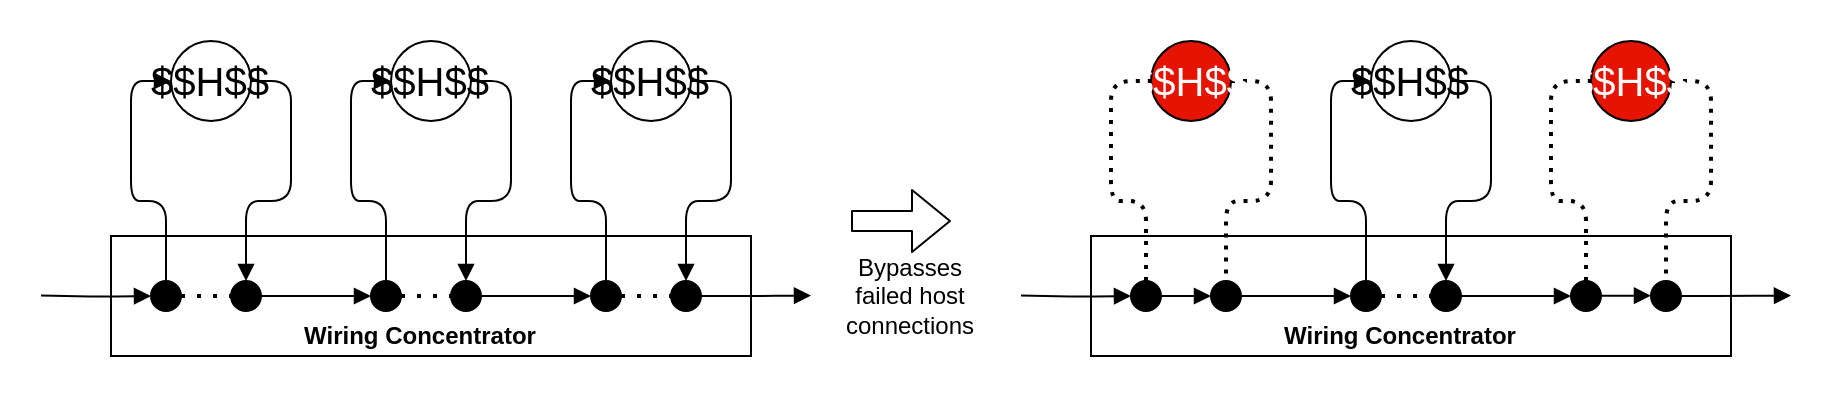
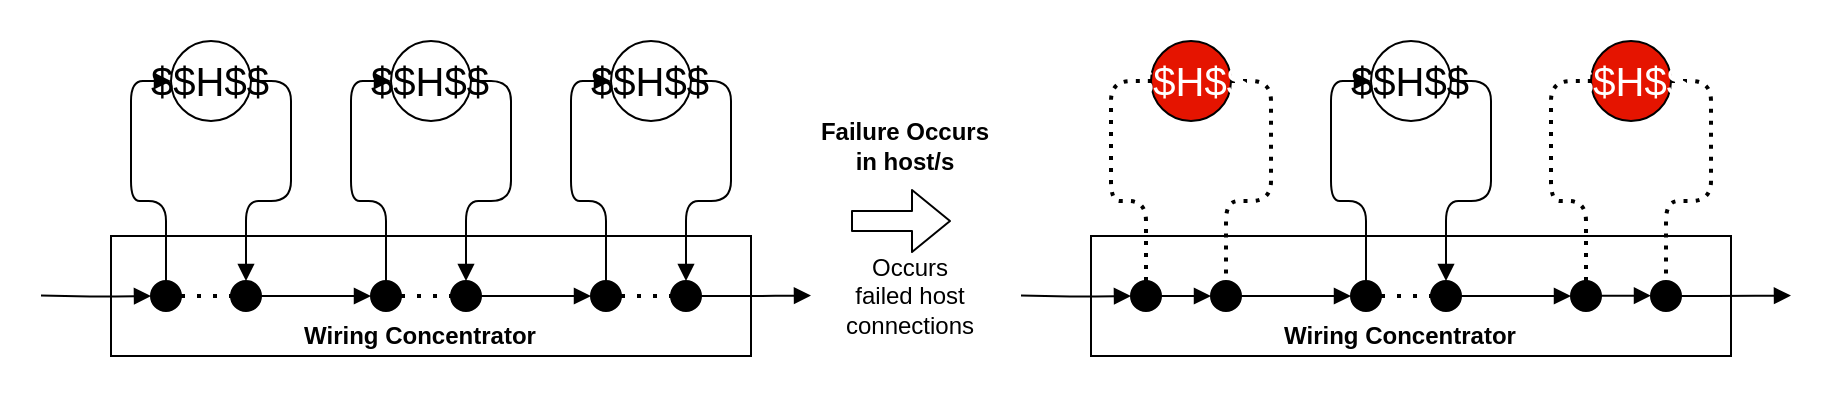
node "Failure Occurs in host/s": added
node "Bypasses failed host connections": label "Bypasses failed host connections" -> "Occurs failed host connections"
